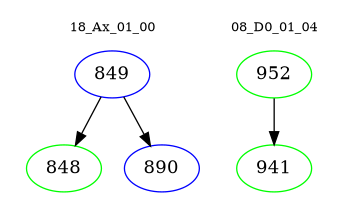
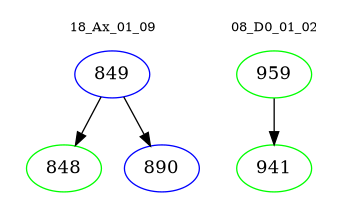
cluster "18_Ax_01_00": label "18_Ax_01_00" -> "18_Ax_01_09"
cluster "08_D0_01_04": label "08_D0_01_04" -> "08_D0_01_02"
node "952": label "952" -> "959"
